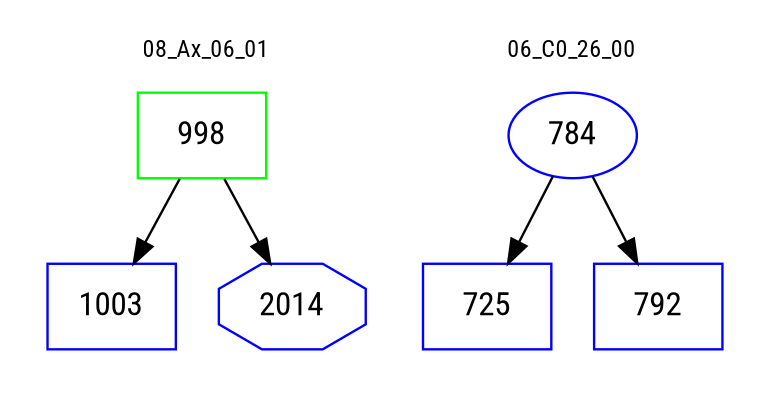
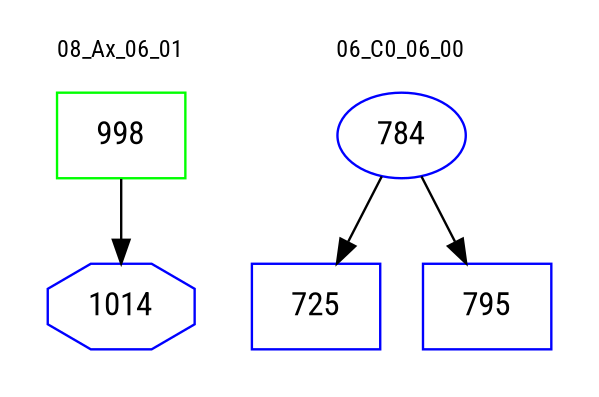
cluster "06_C0_26_00": label "06_C0_26_00" -> "06_C0_06_00"
node "1003": removed
node "2014": label "2014" -> "1014"
node "792": label "792" -> "795"
